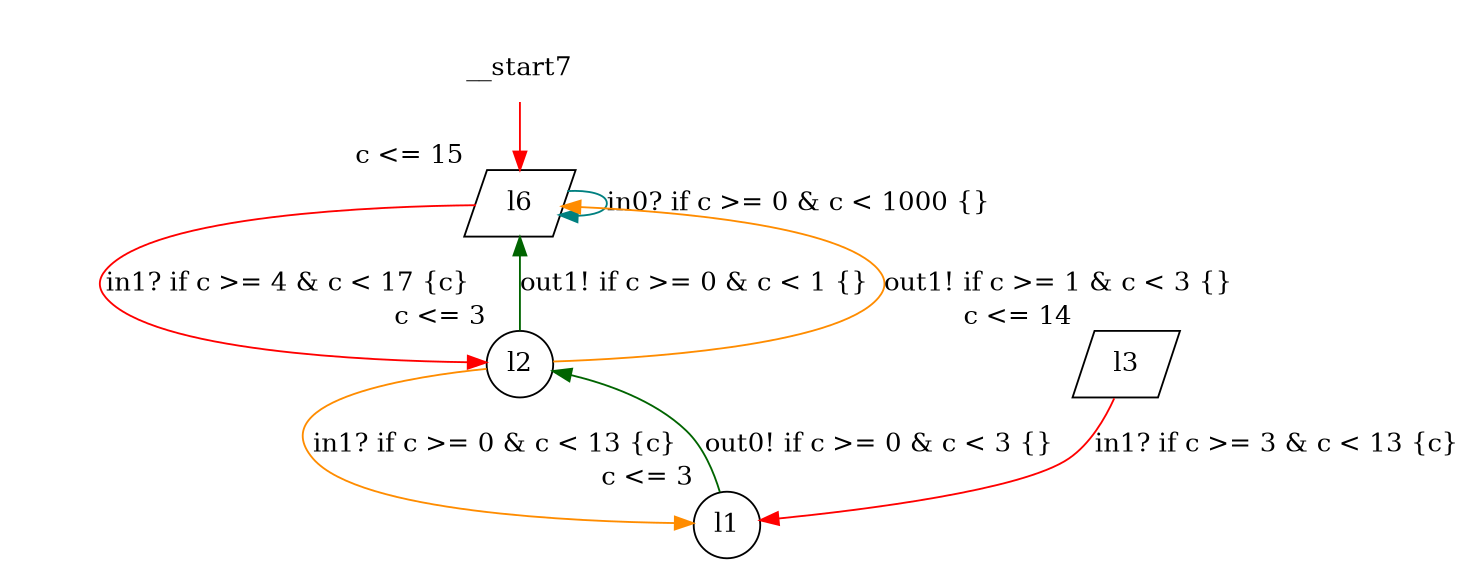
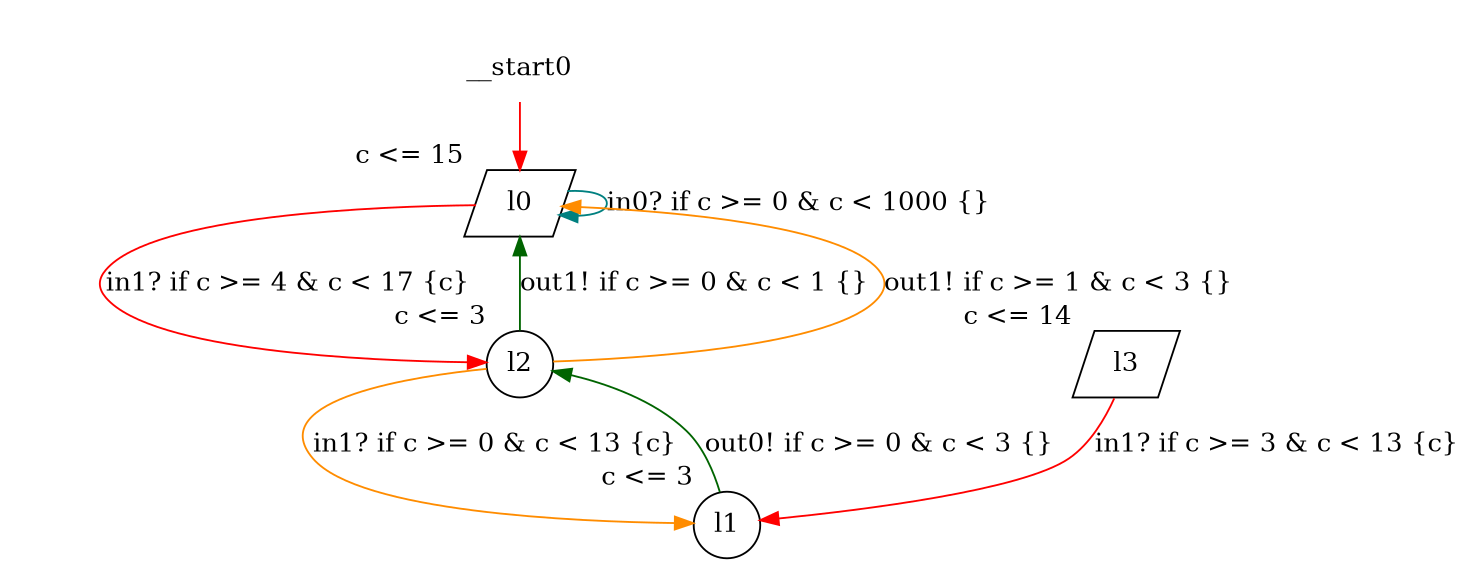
node "__start7": label "__start7" -> "__start0"
node "l6 c <= 15": label "l6 c <= 15" -> "l0 c <= 15"
